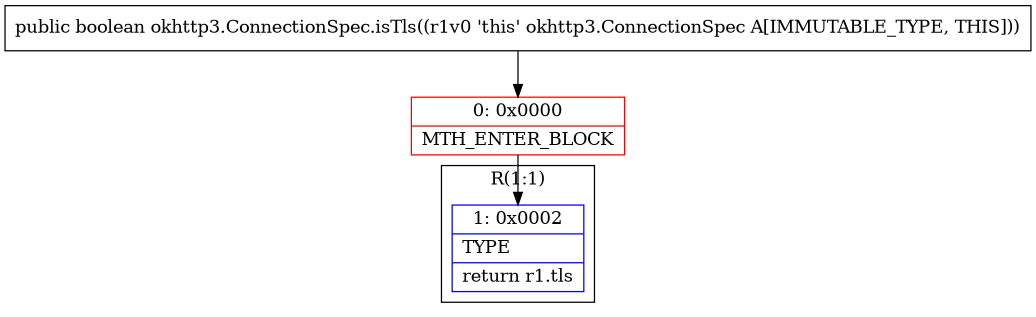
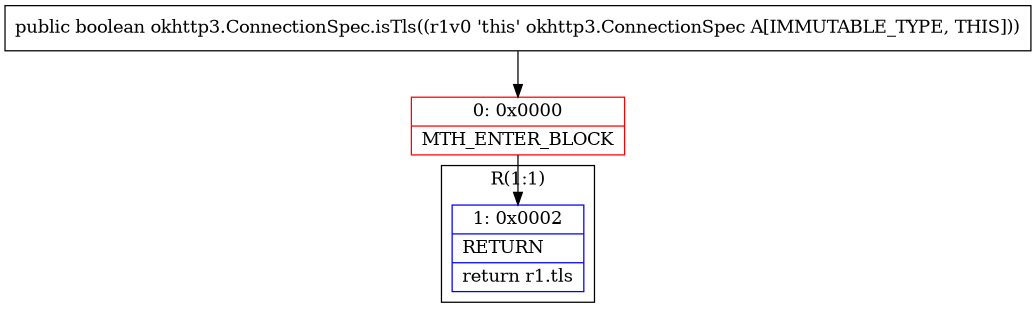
node "1: 0x0002": text "TYPE" -> "RETURN"
